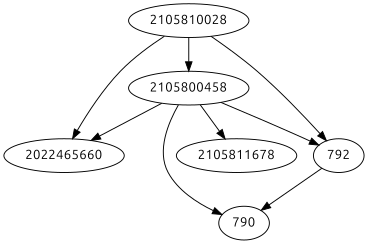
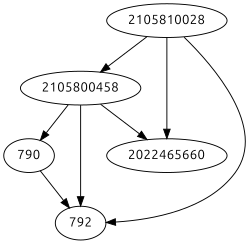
node "2105811678": removed
edge "792" -> "790": reversed
